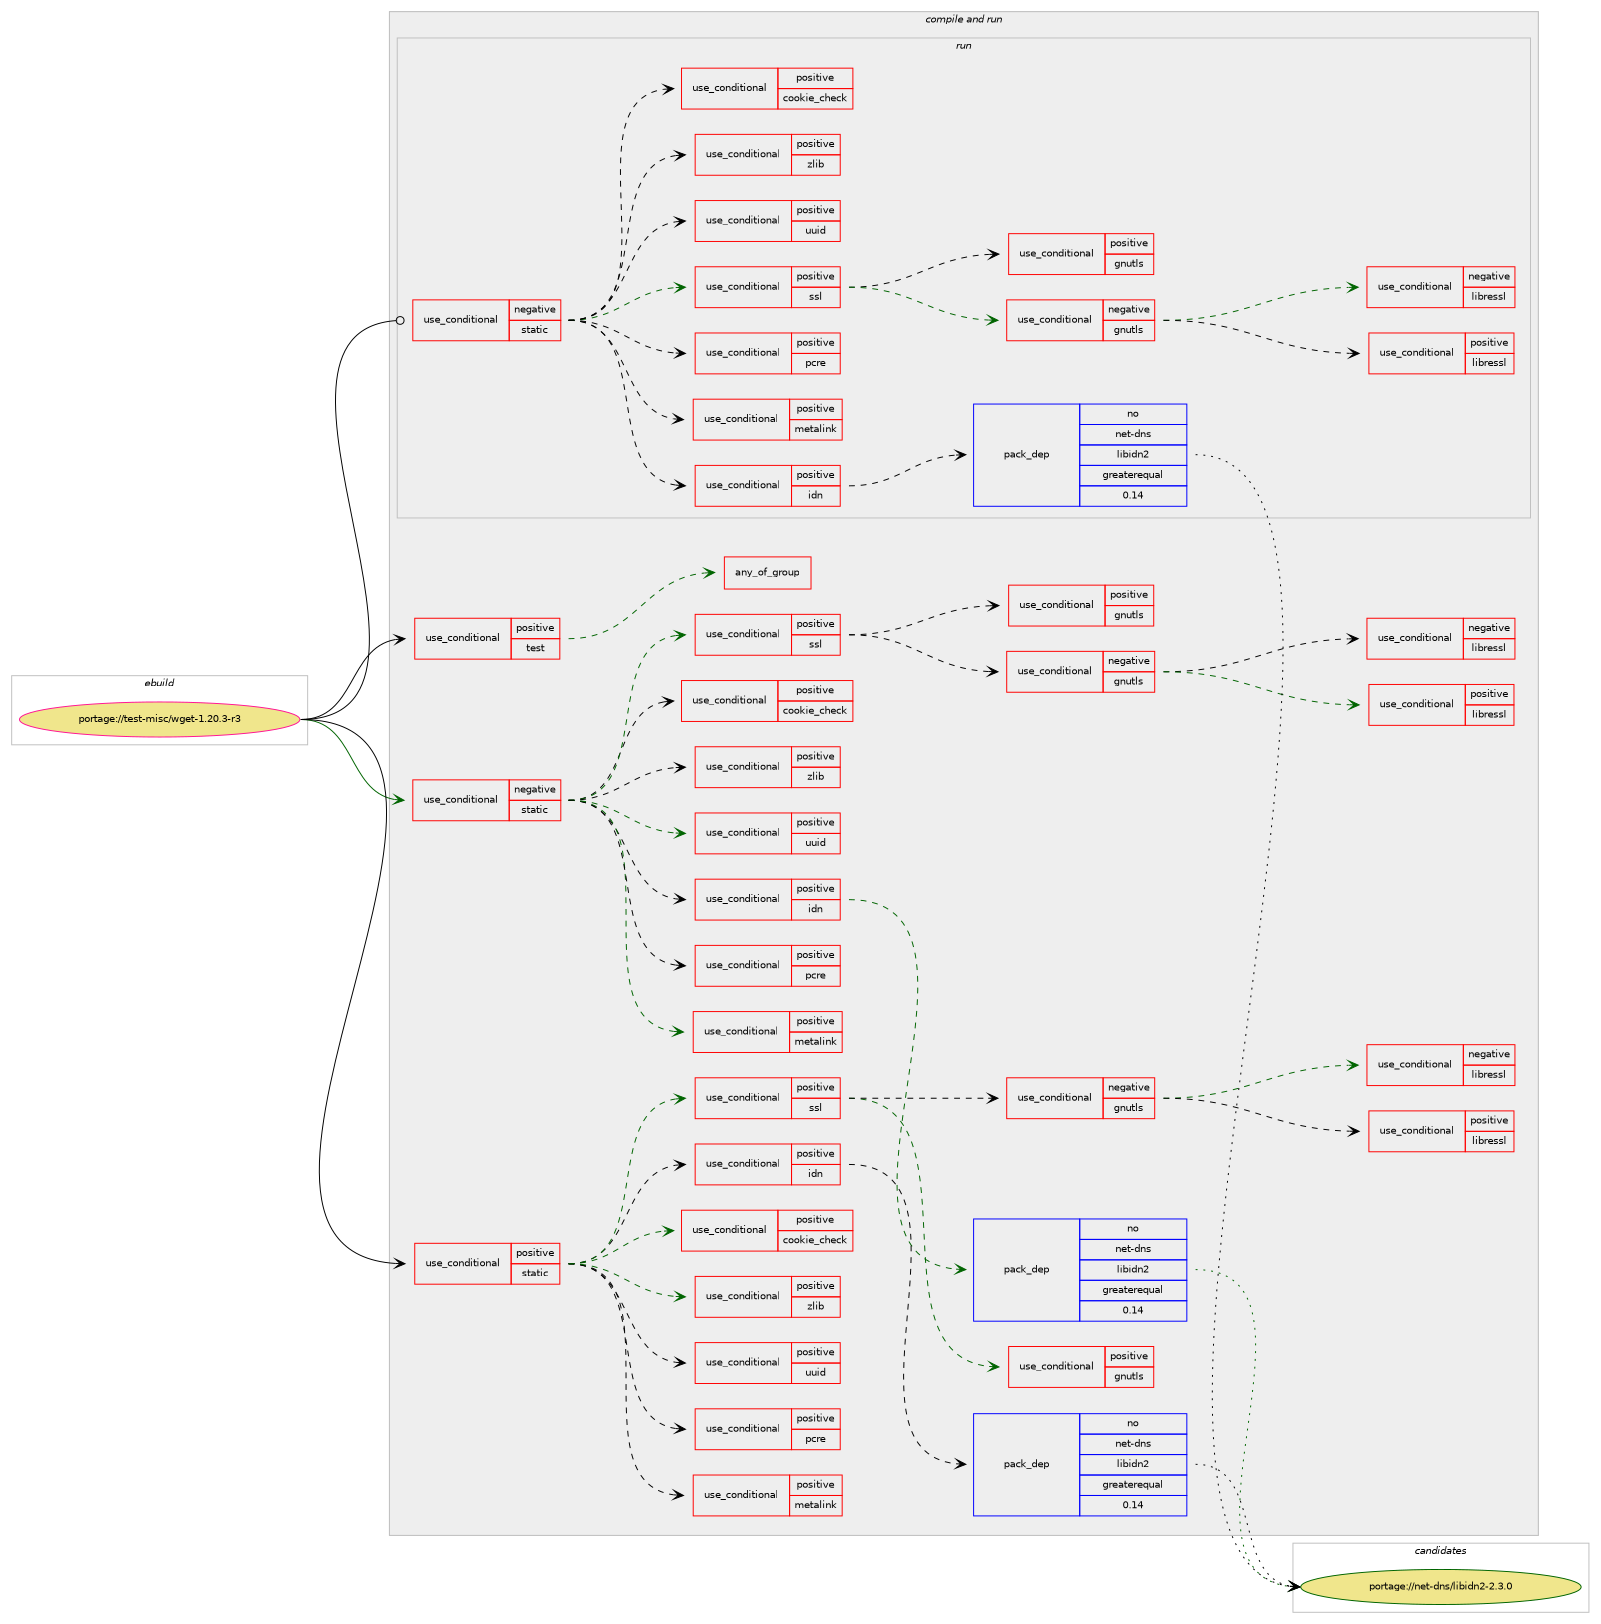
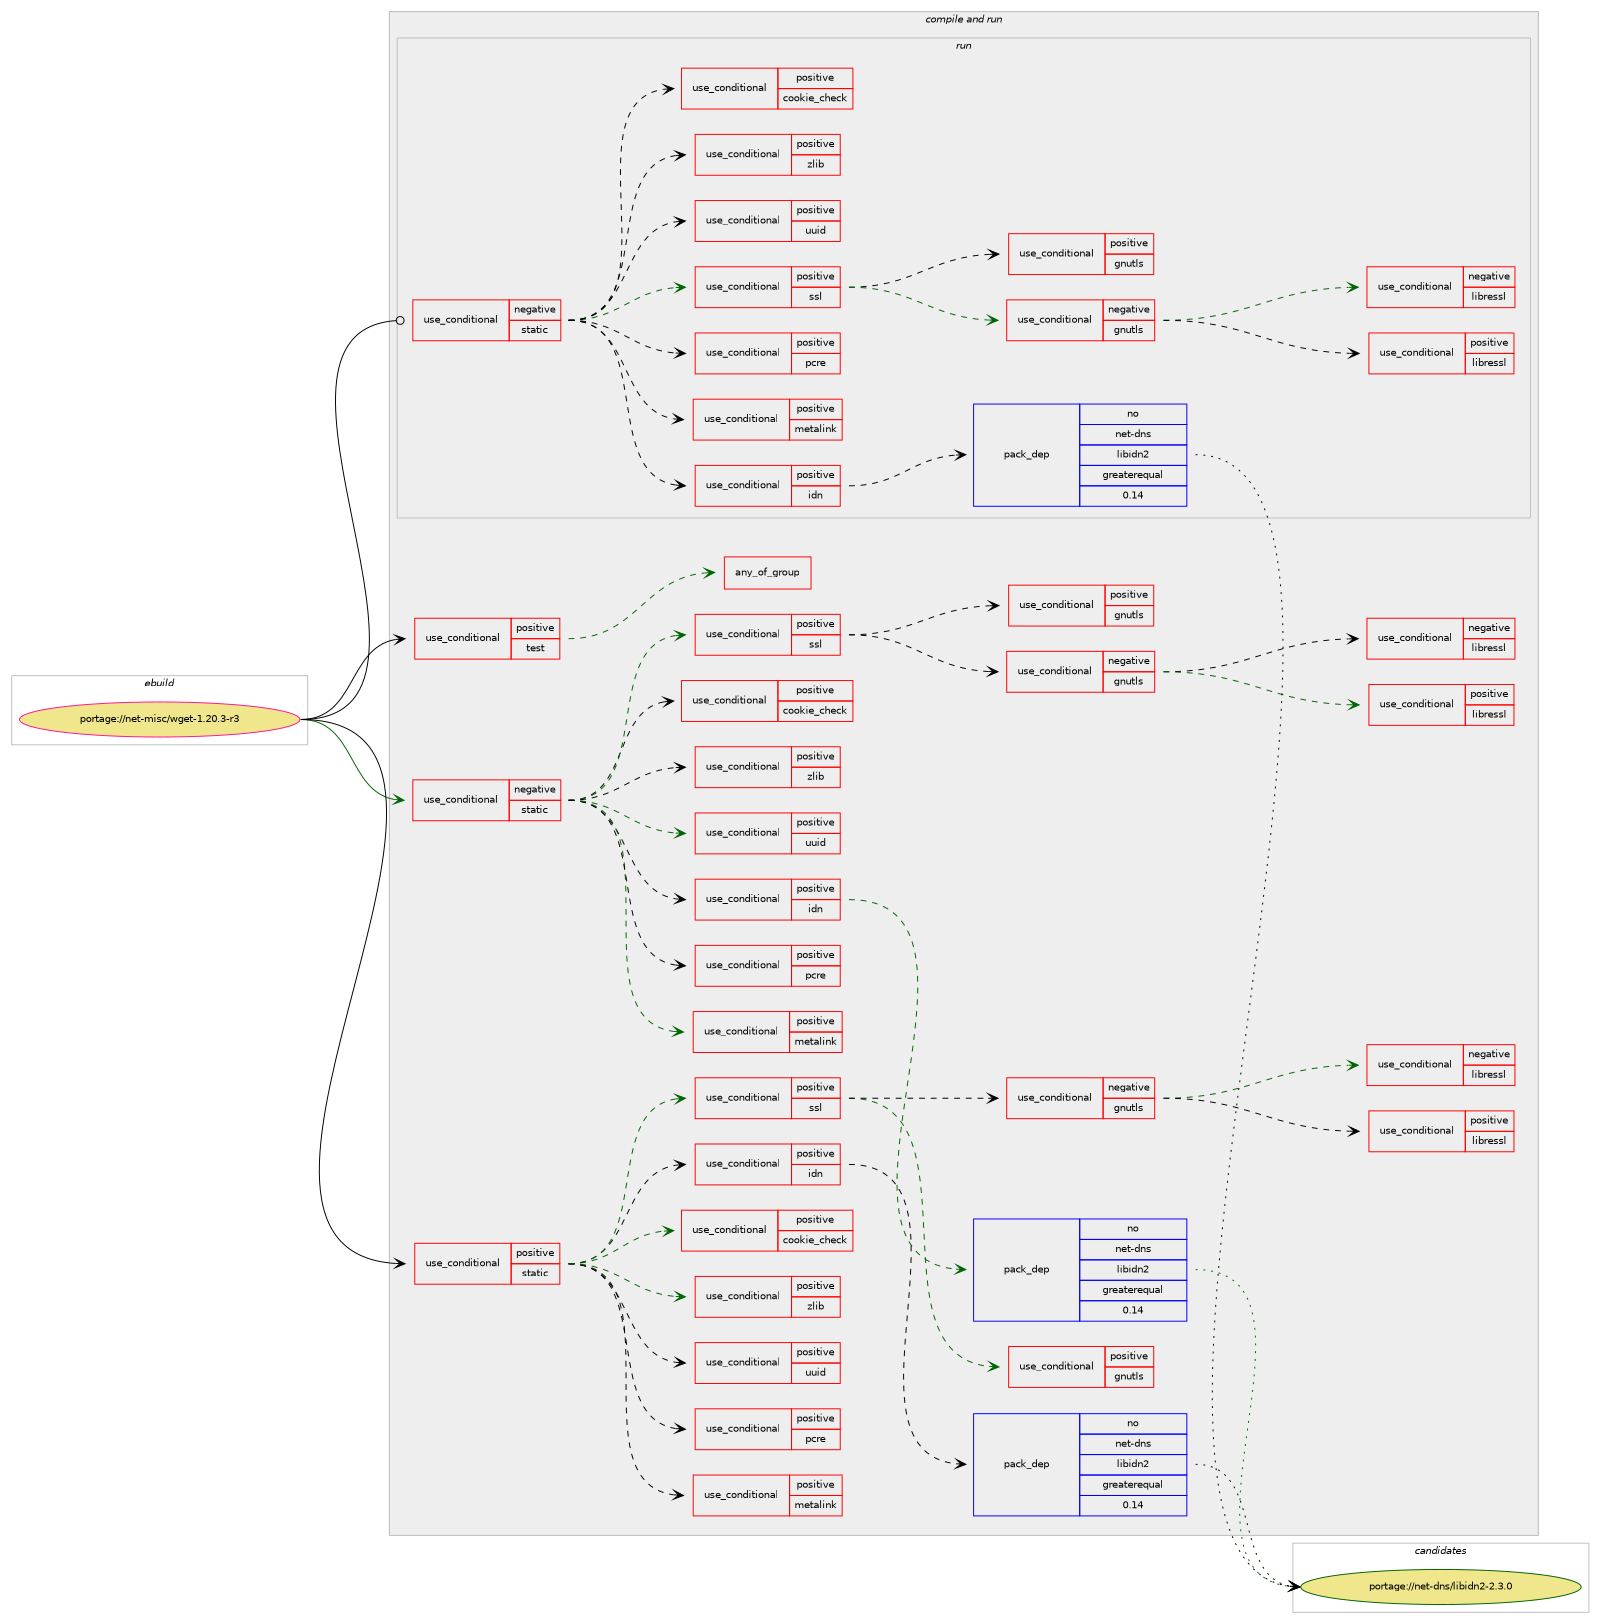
node "portage://test-misc/wget-1.20.3-r3": label "portage://test-misc/wget-1.20.3-r3" -> "portage://net-misc/wget-1.20.3-r3"
